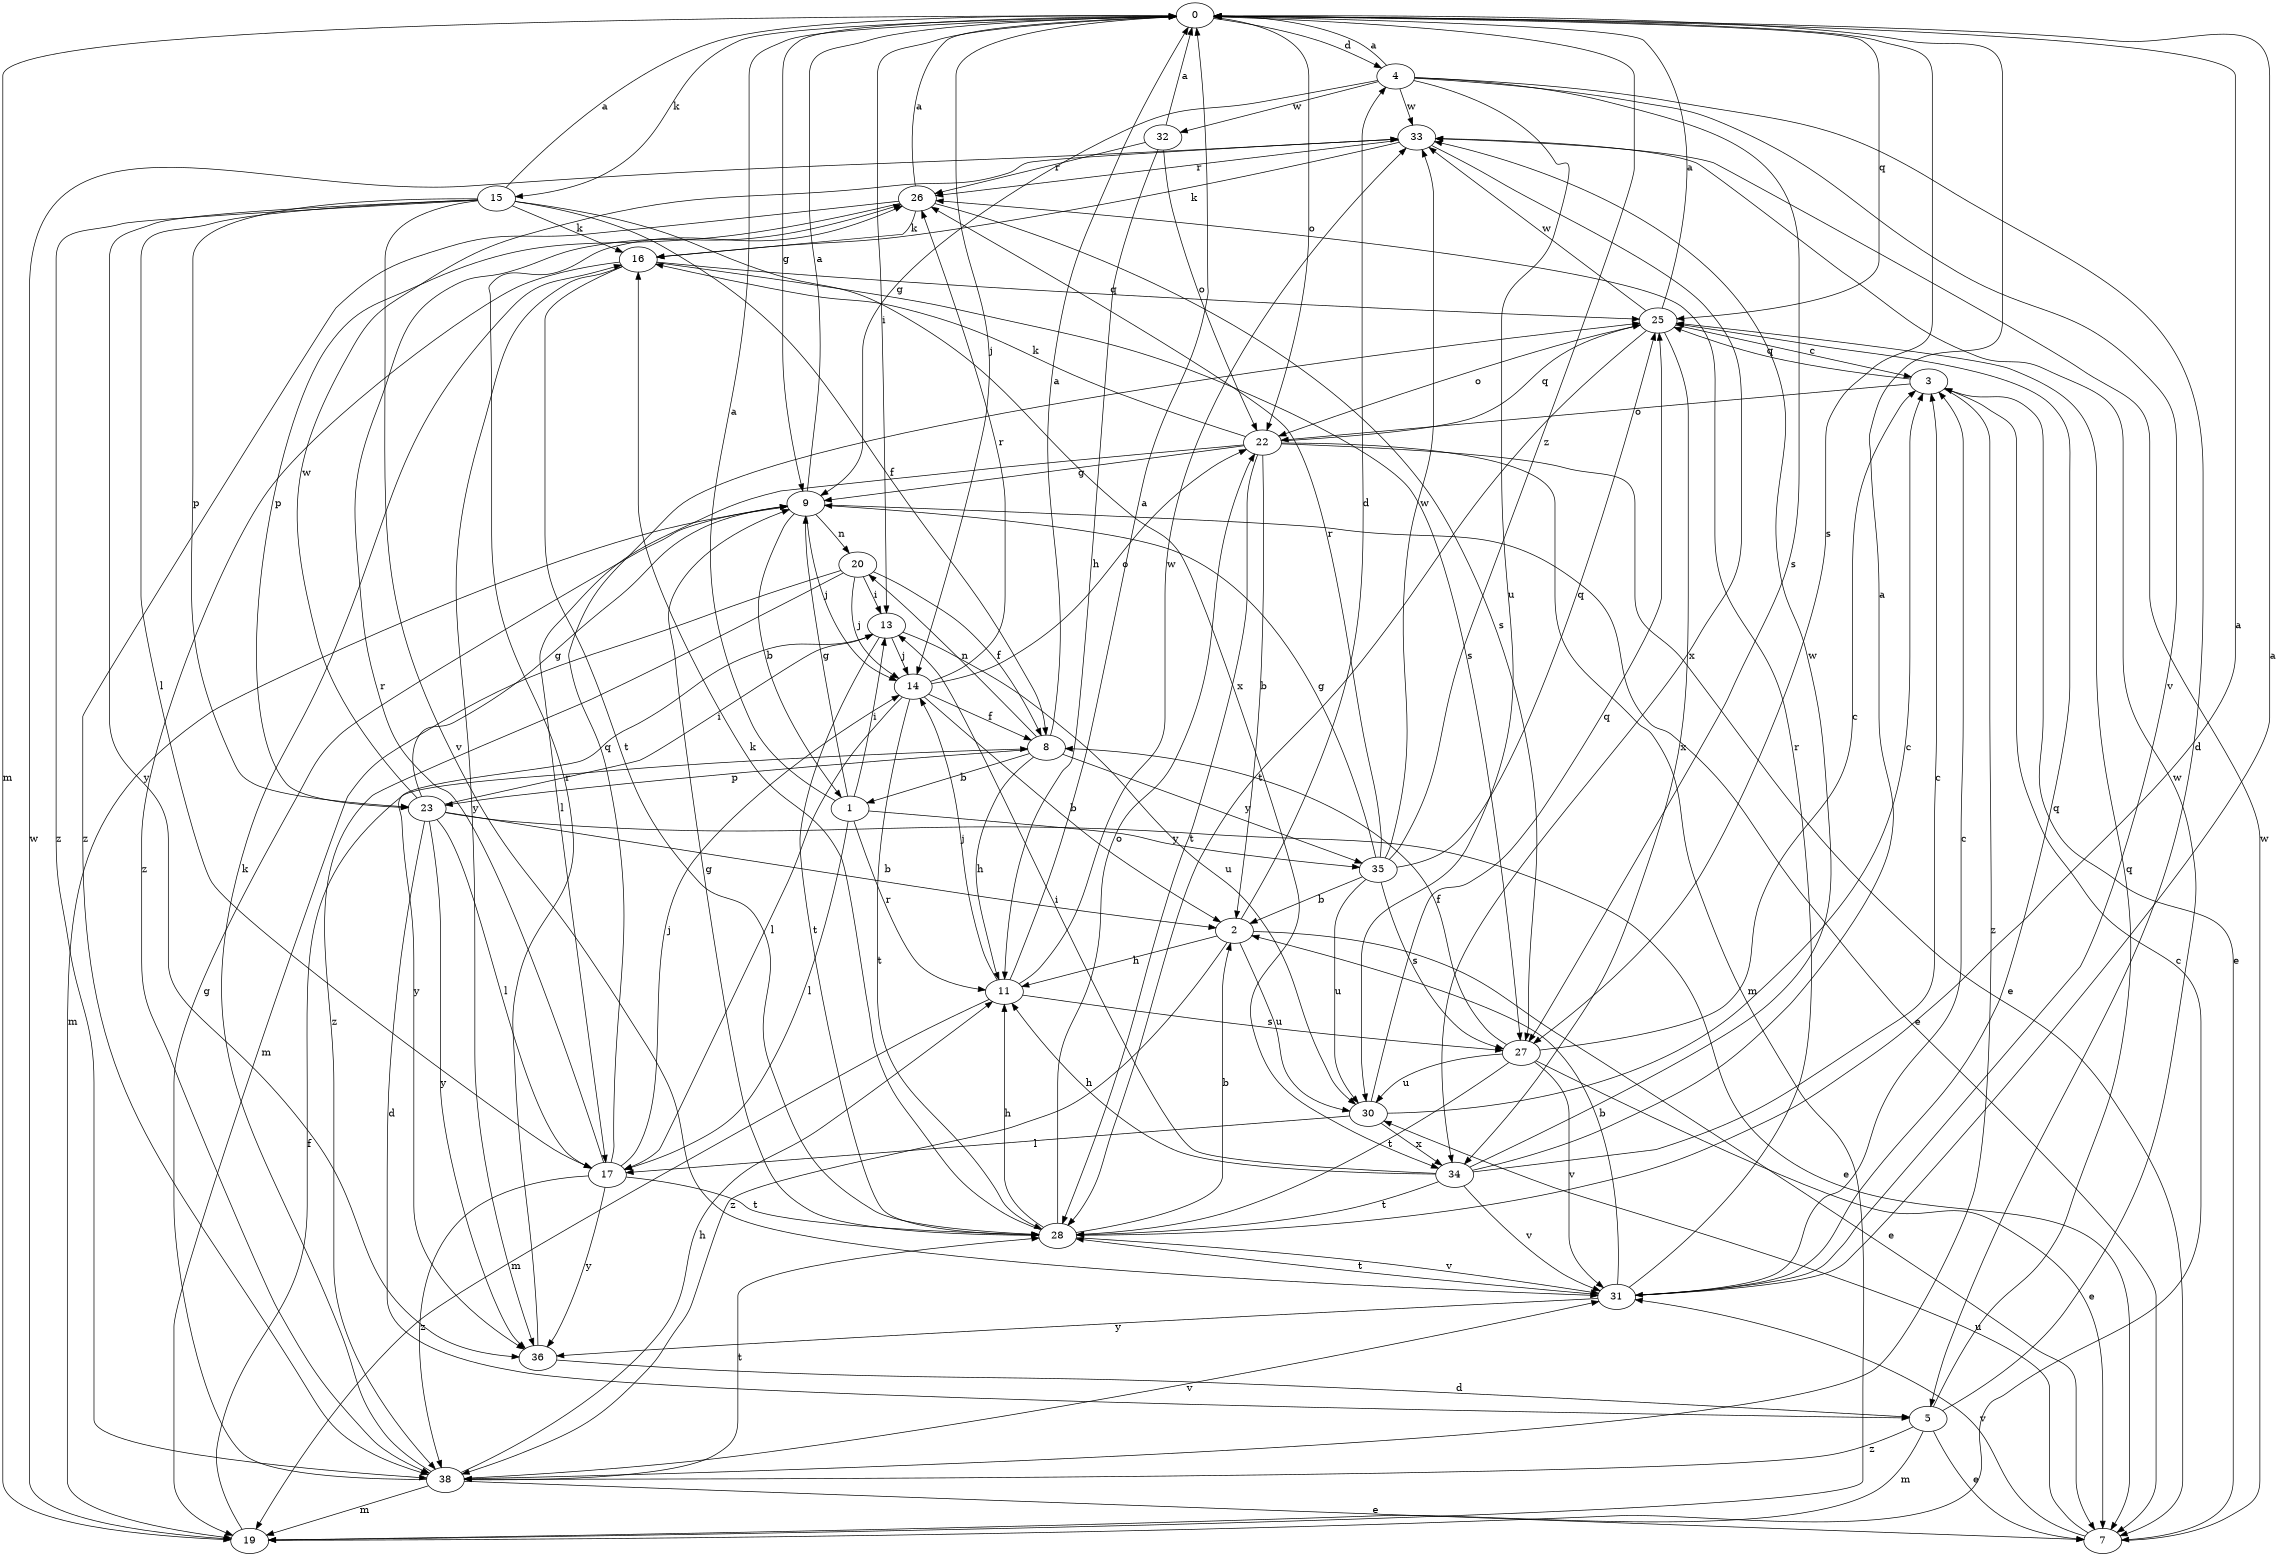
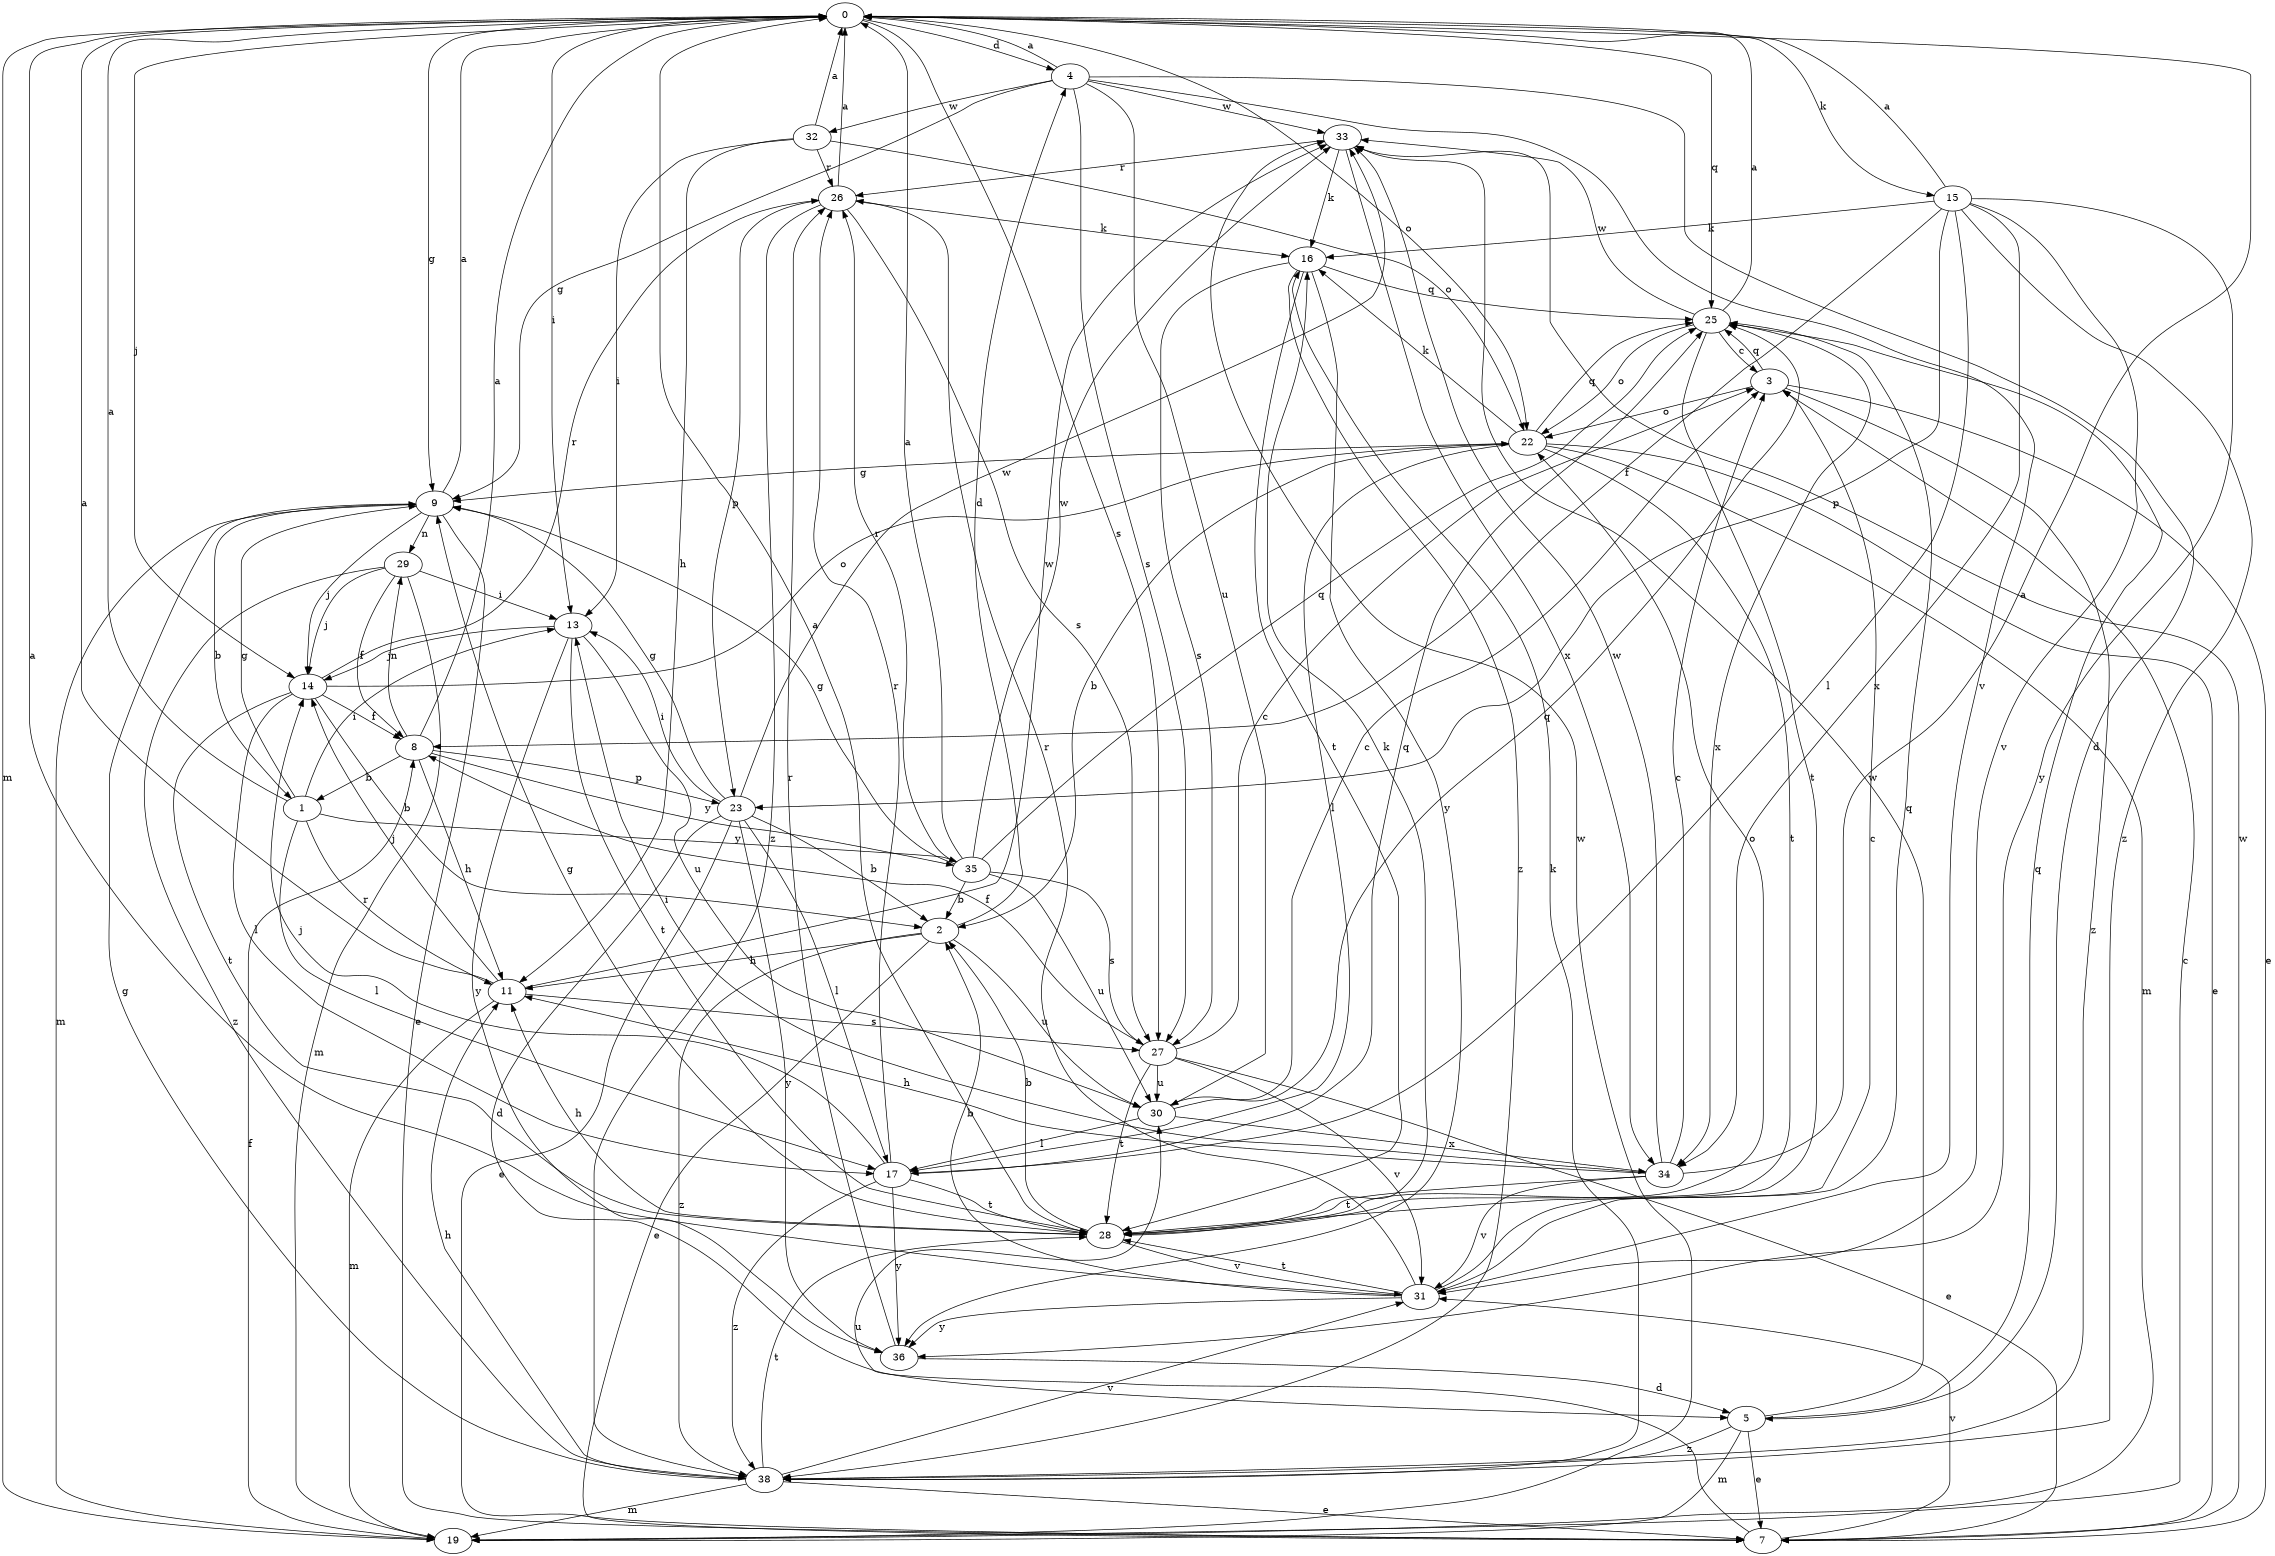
edge "32" -> "13": added, label "i"
edge "35" -> "0": label "z" -> "a"
node "20": label "20" -> "29"
